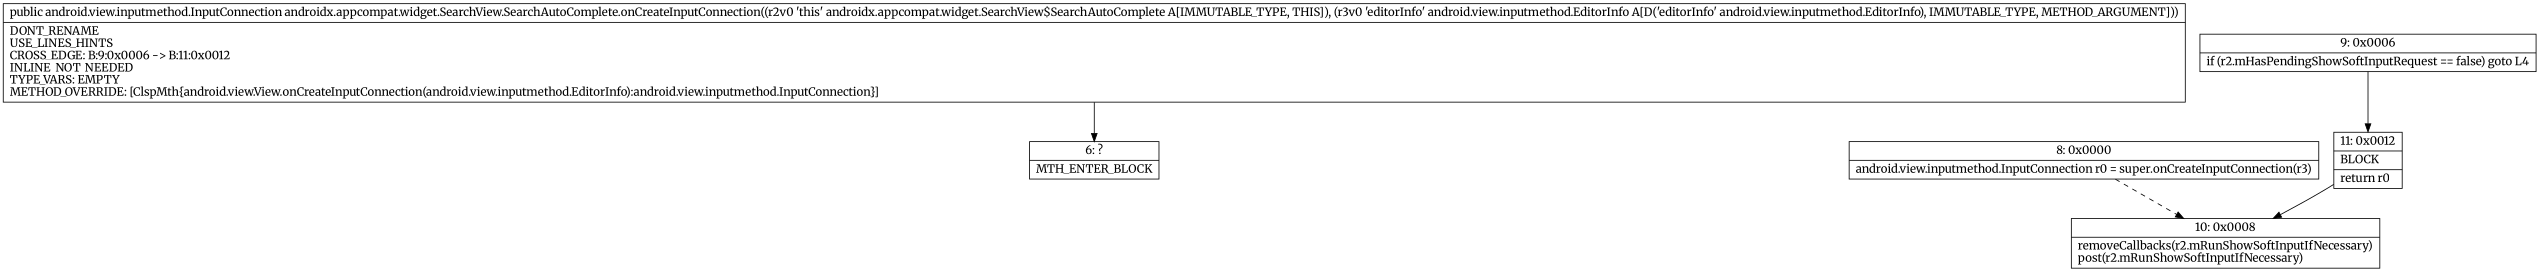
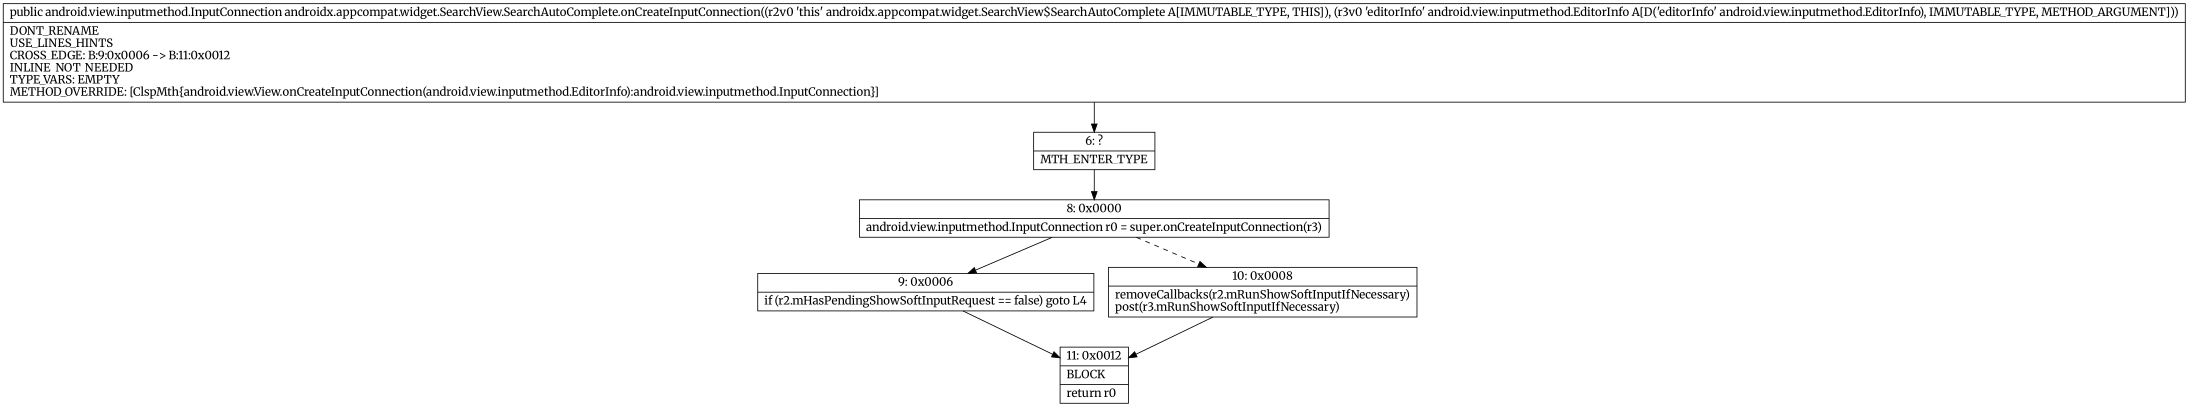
node "6: ?": text "MTH_ENTER_BLOCK" -> "MTH_ENTER_TYPE"
edge "6: ?" -> "8: 0x0000": added
edge "11: 0x0012" -> "10: 0x0008": reversed
edge "8: 0x0000" -> "9: 0x0006": added
node "10: 0x0008": text "post(r2.mRunShowSoftInputIfNecessary)" -> "post(r3.mRunShowSoftInputIfNecessary)"
